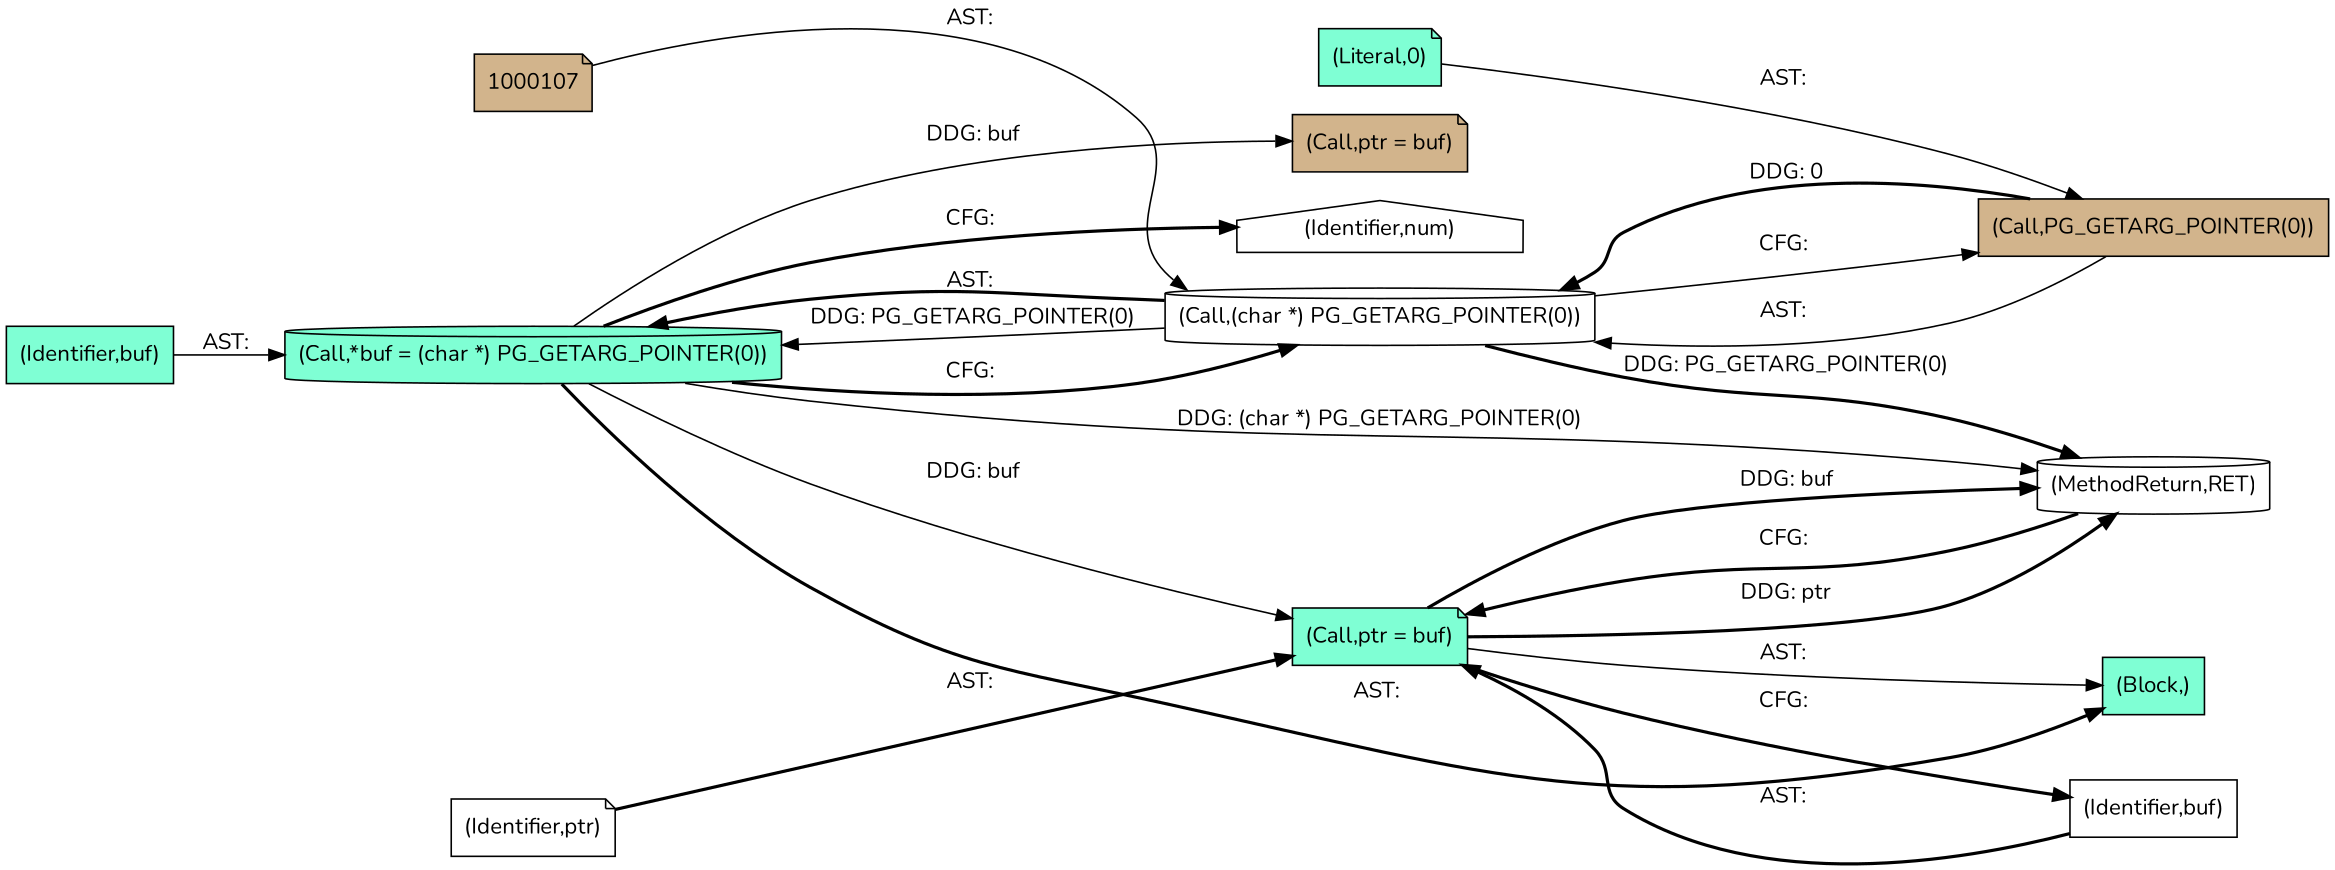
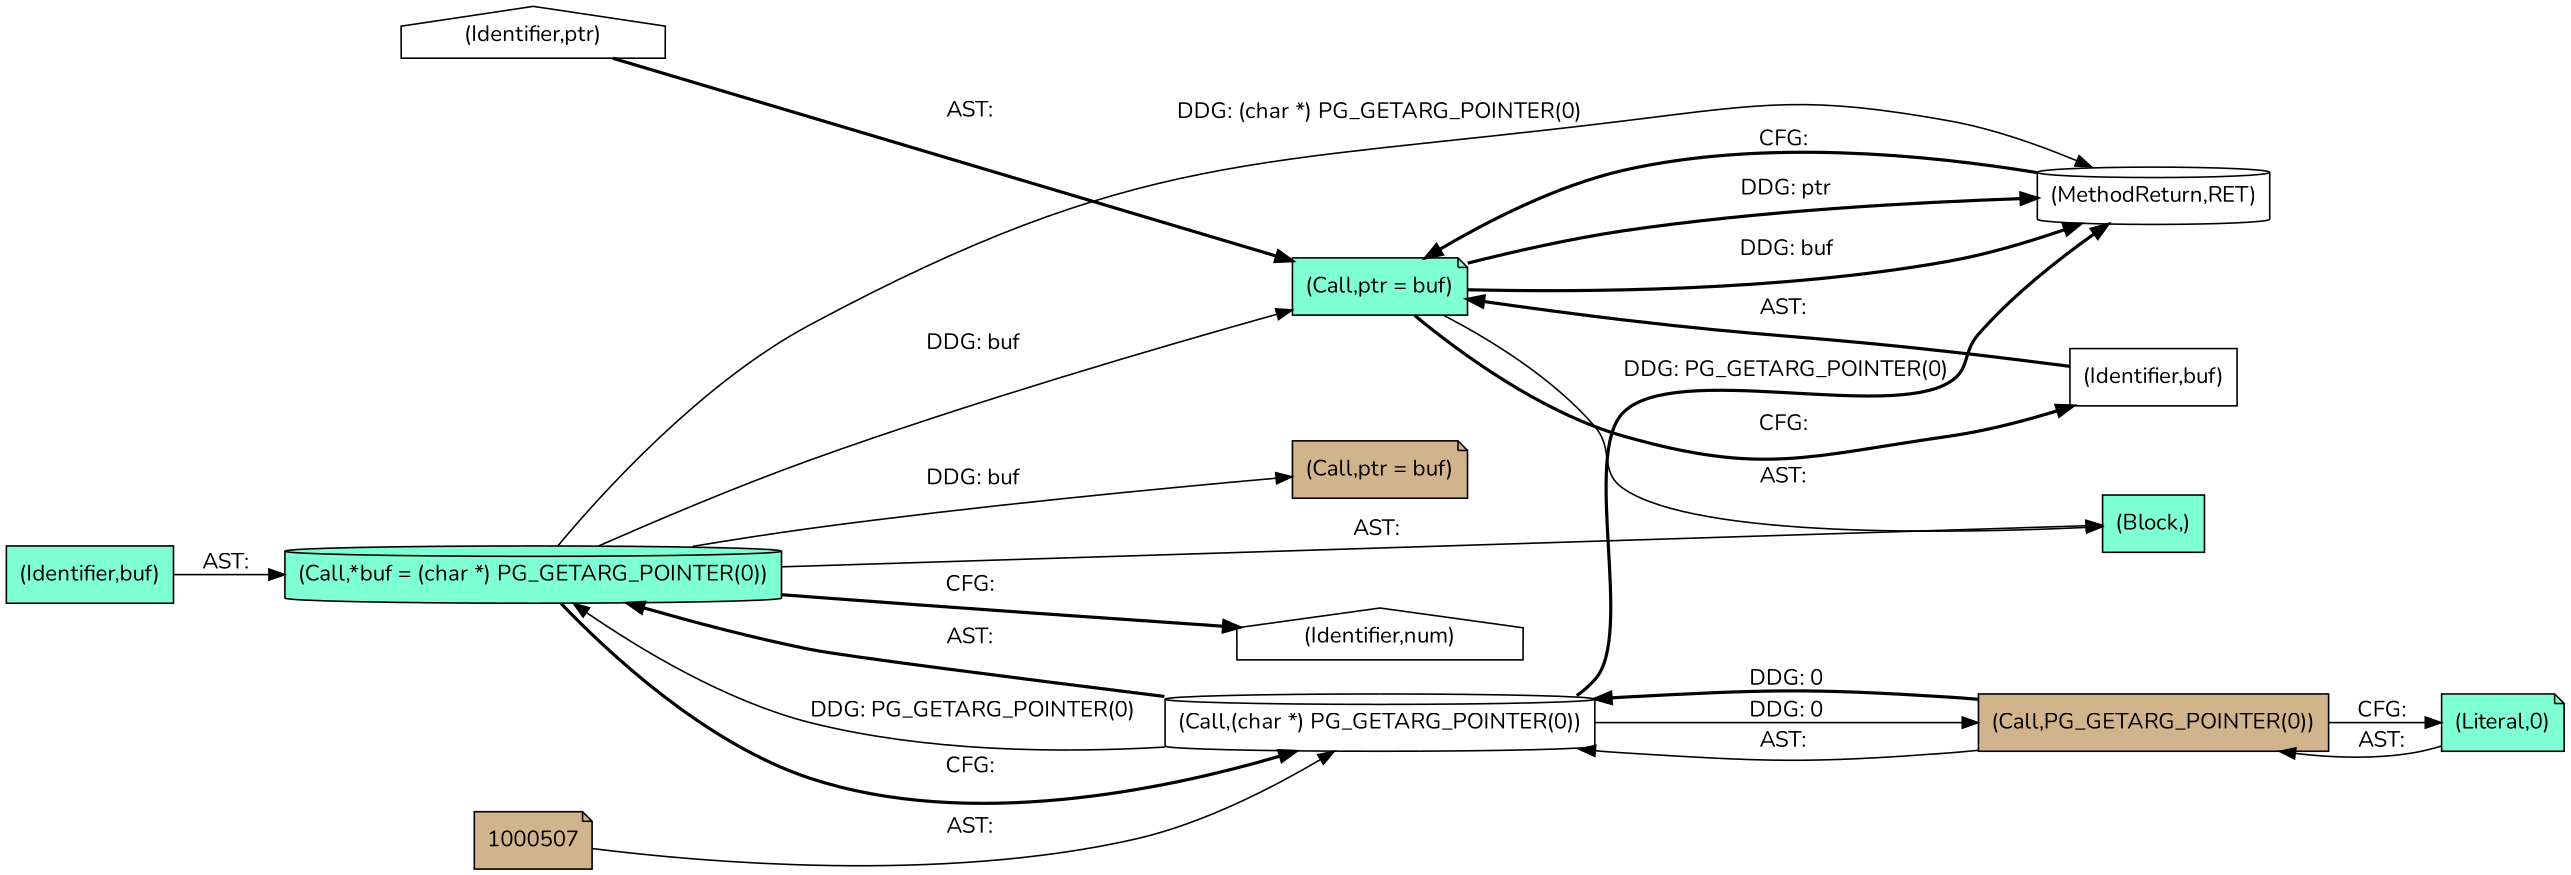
node "1000107": label "1000107" -> "1000507"
edge "(Call,(char *) PG_GETARG_POINTER(0))" -> "(Call,PG_GETARG_POINTER(0))": label "CFG: " -> "DDG: 0"
edge "(Call,PG_GETARG_POINTER(0))" -> "(Literal,0)": added, label "CFG:"
edge "(Call,*buf = (char *) PG_GETARG_POINTER(0))" -> "(Block,)": style bold -> solid
node "(Identifier,ptr)": shape note -> house
